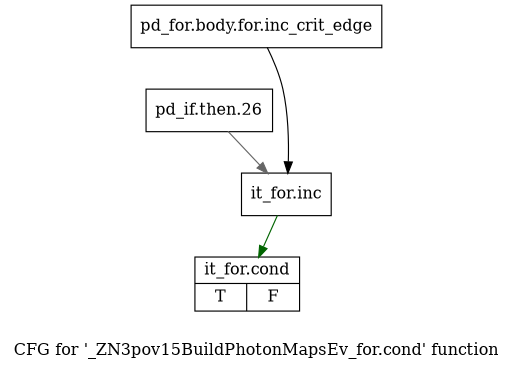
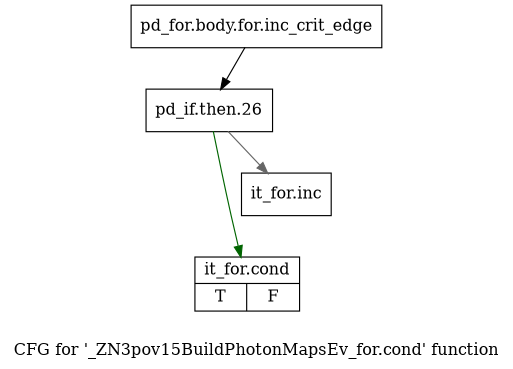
edge "pd_for.body.for.inc_crit_edge" -> "it_for.inc": now "pd_for.body.for.inc_crit_edge" -> "pd_if.then.26"
edge "it_for.inc" -> "it_for.cond": now "pd_if.then.26" -> "it_for.cond"
